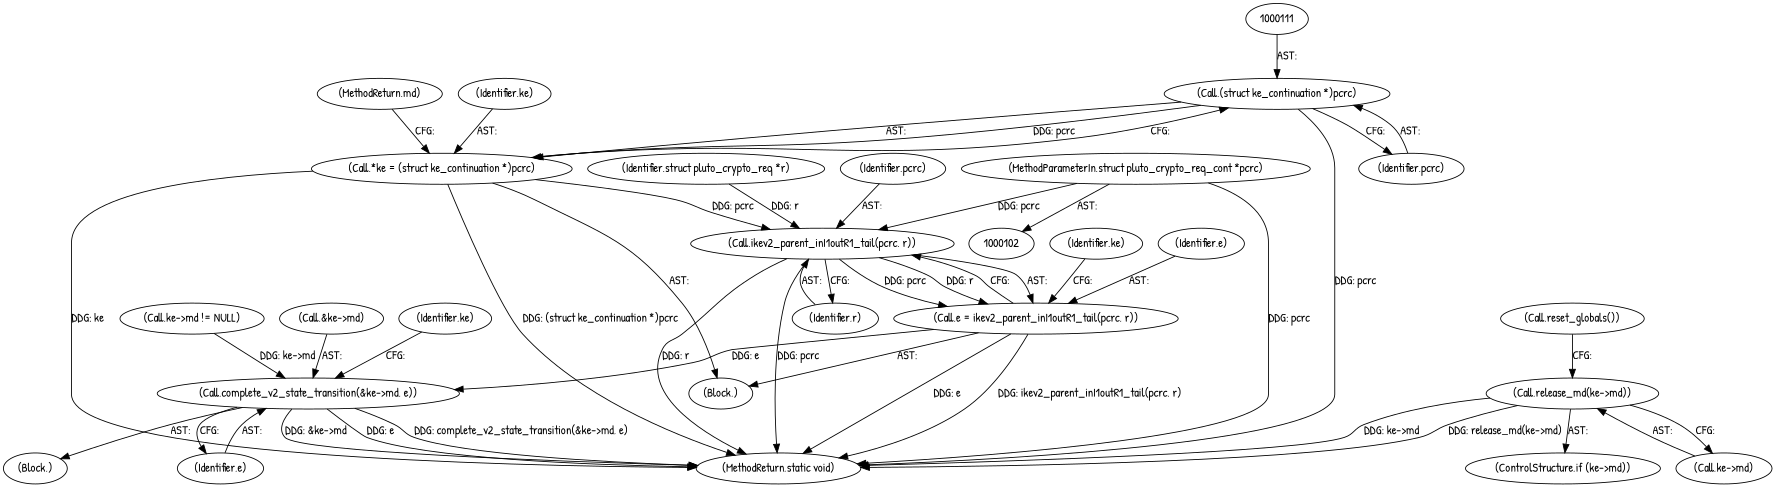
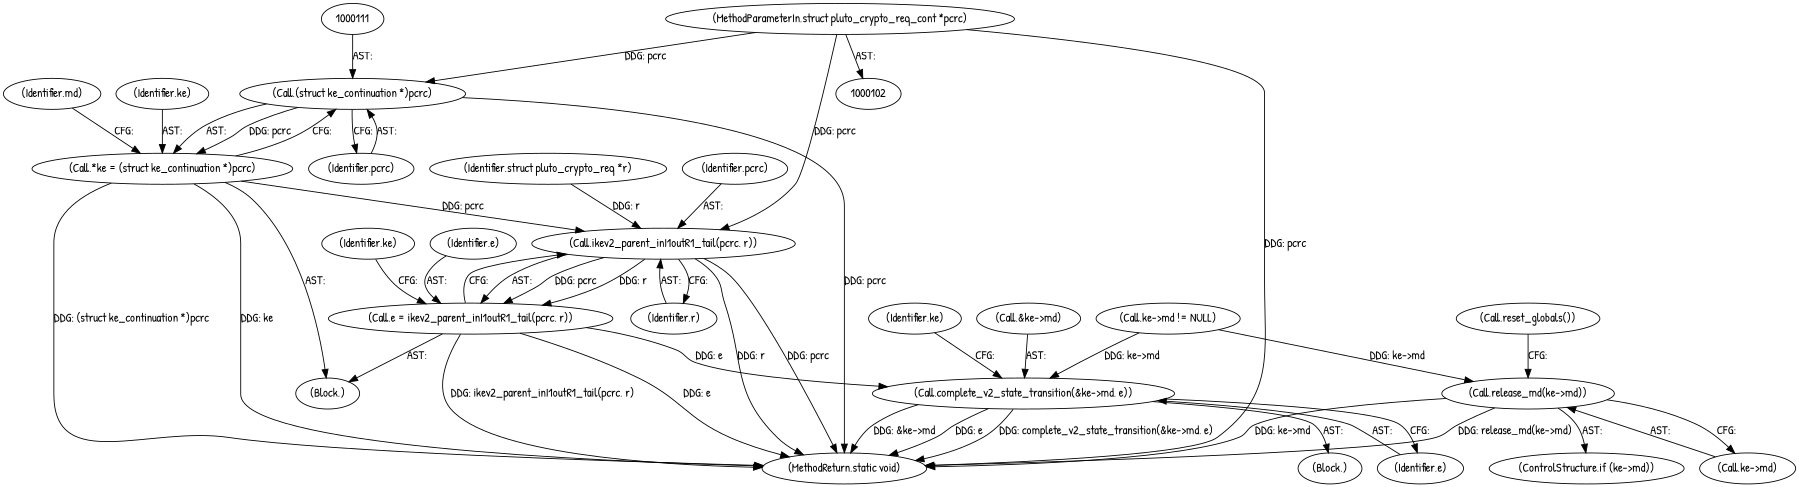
edge "(MethodParameterIn,struct pluto_crypto_req_cont *pcrc)" -> "(Call,(struct ke_continuation *)pcrc)": added, label "DDG: pcrc"
node "(MethodReturn,md)": label "(MethodReturn,md)" -> "(Identifier,md)"
edge "(Call,ke->md != NULL)" -> "(Call,release_md(ke->md))": added, label "DDG: ke->md"
